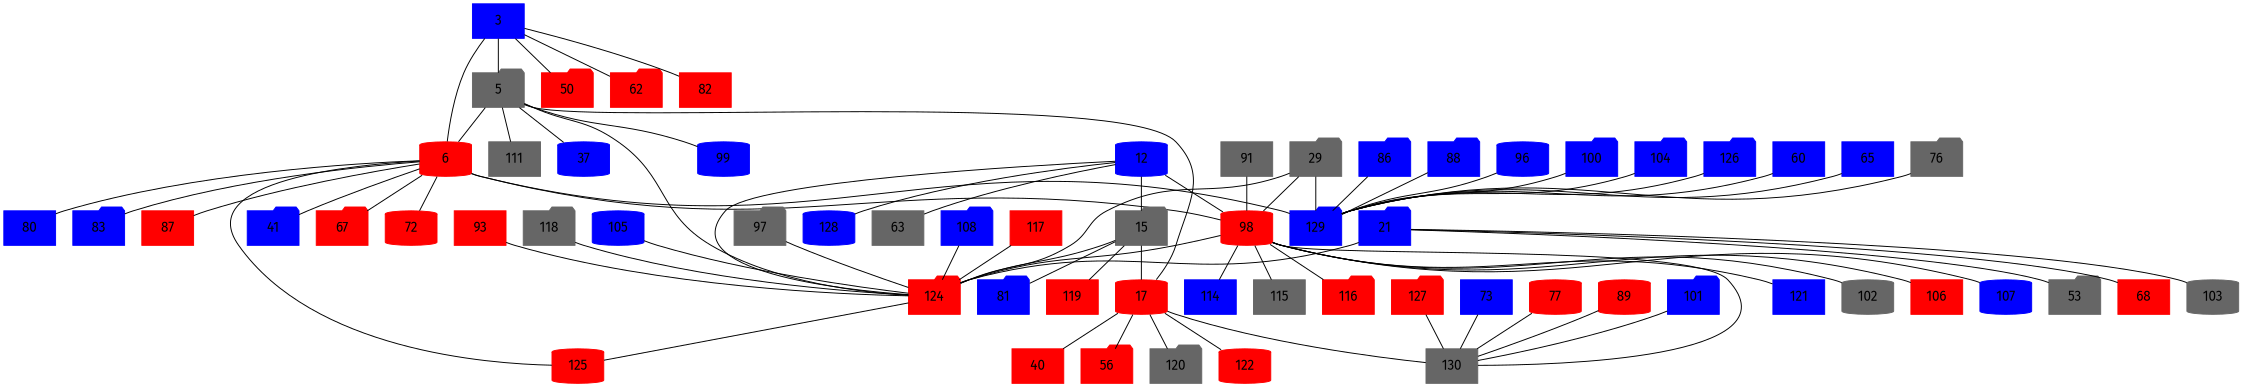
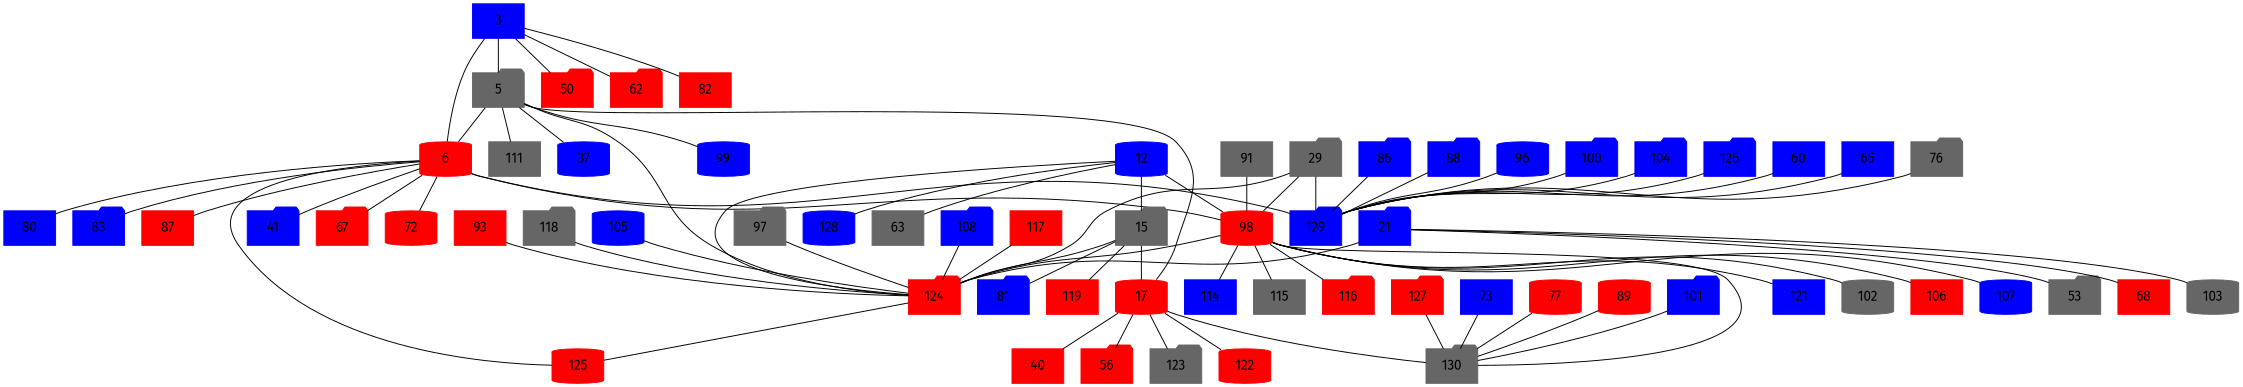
node "120": label "120" -> "123"
node "130": shape box -> folder
